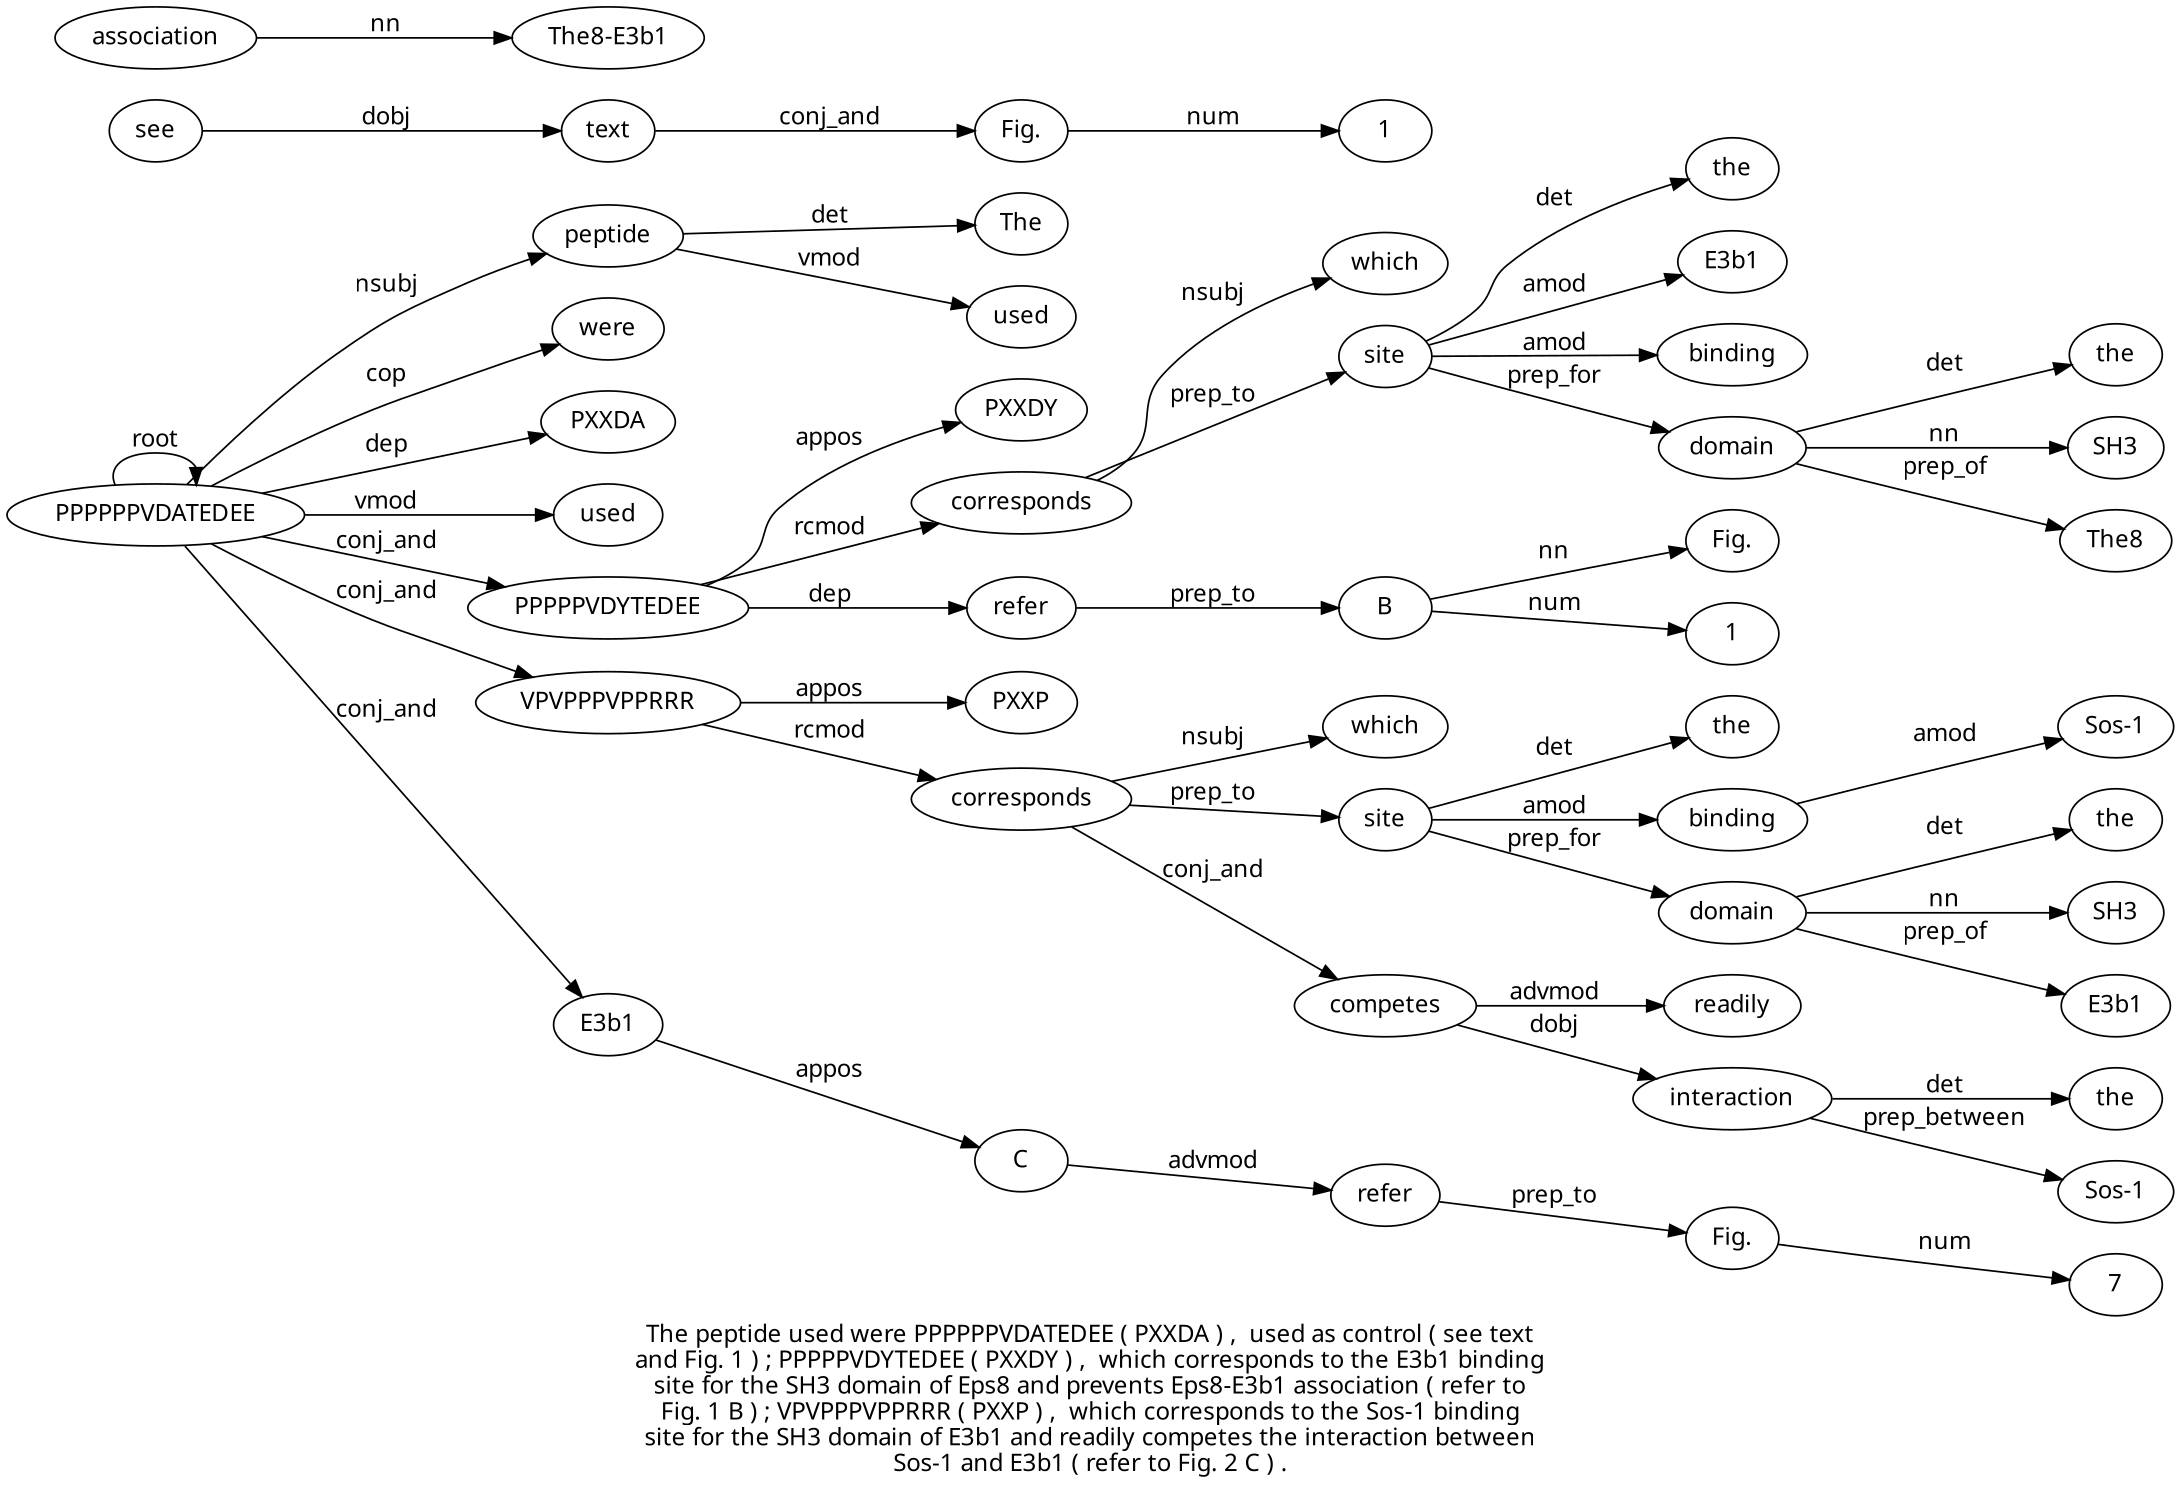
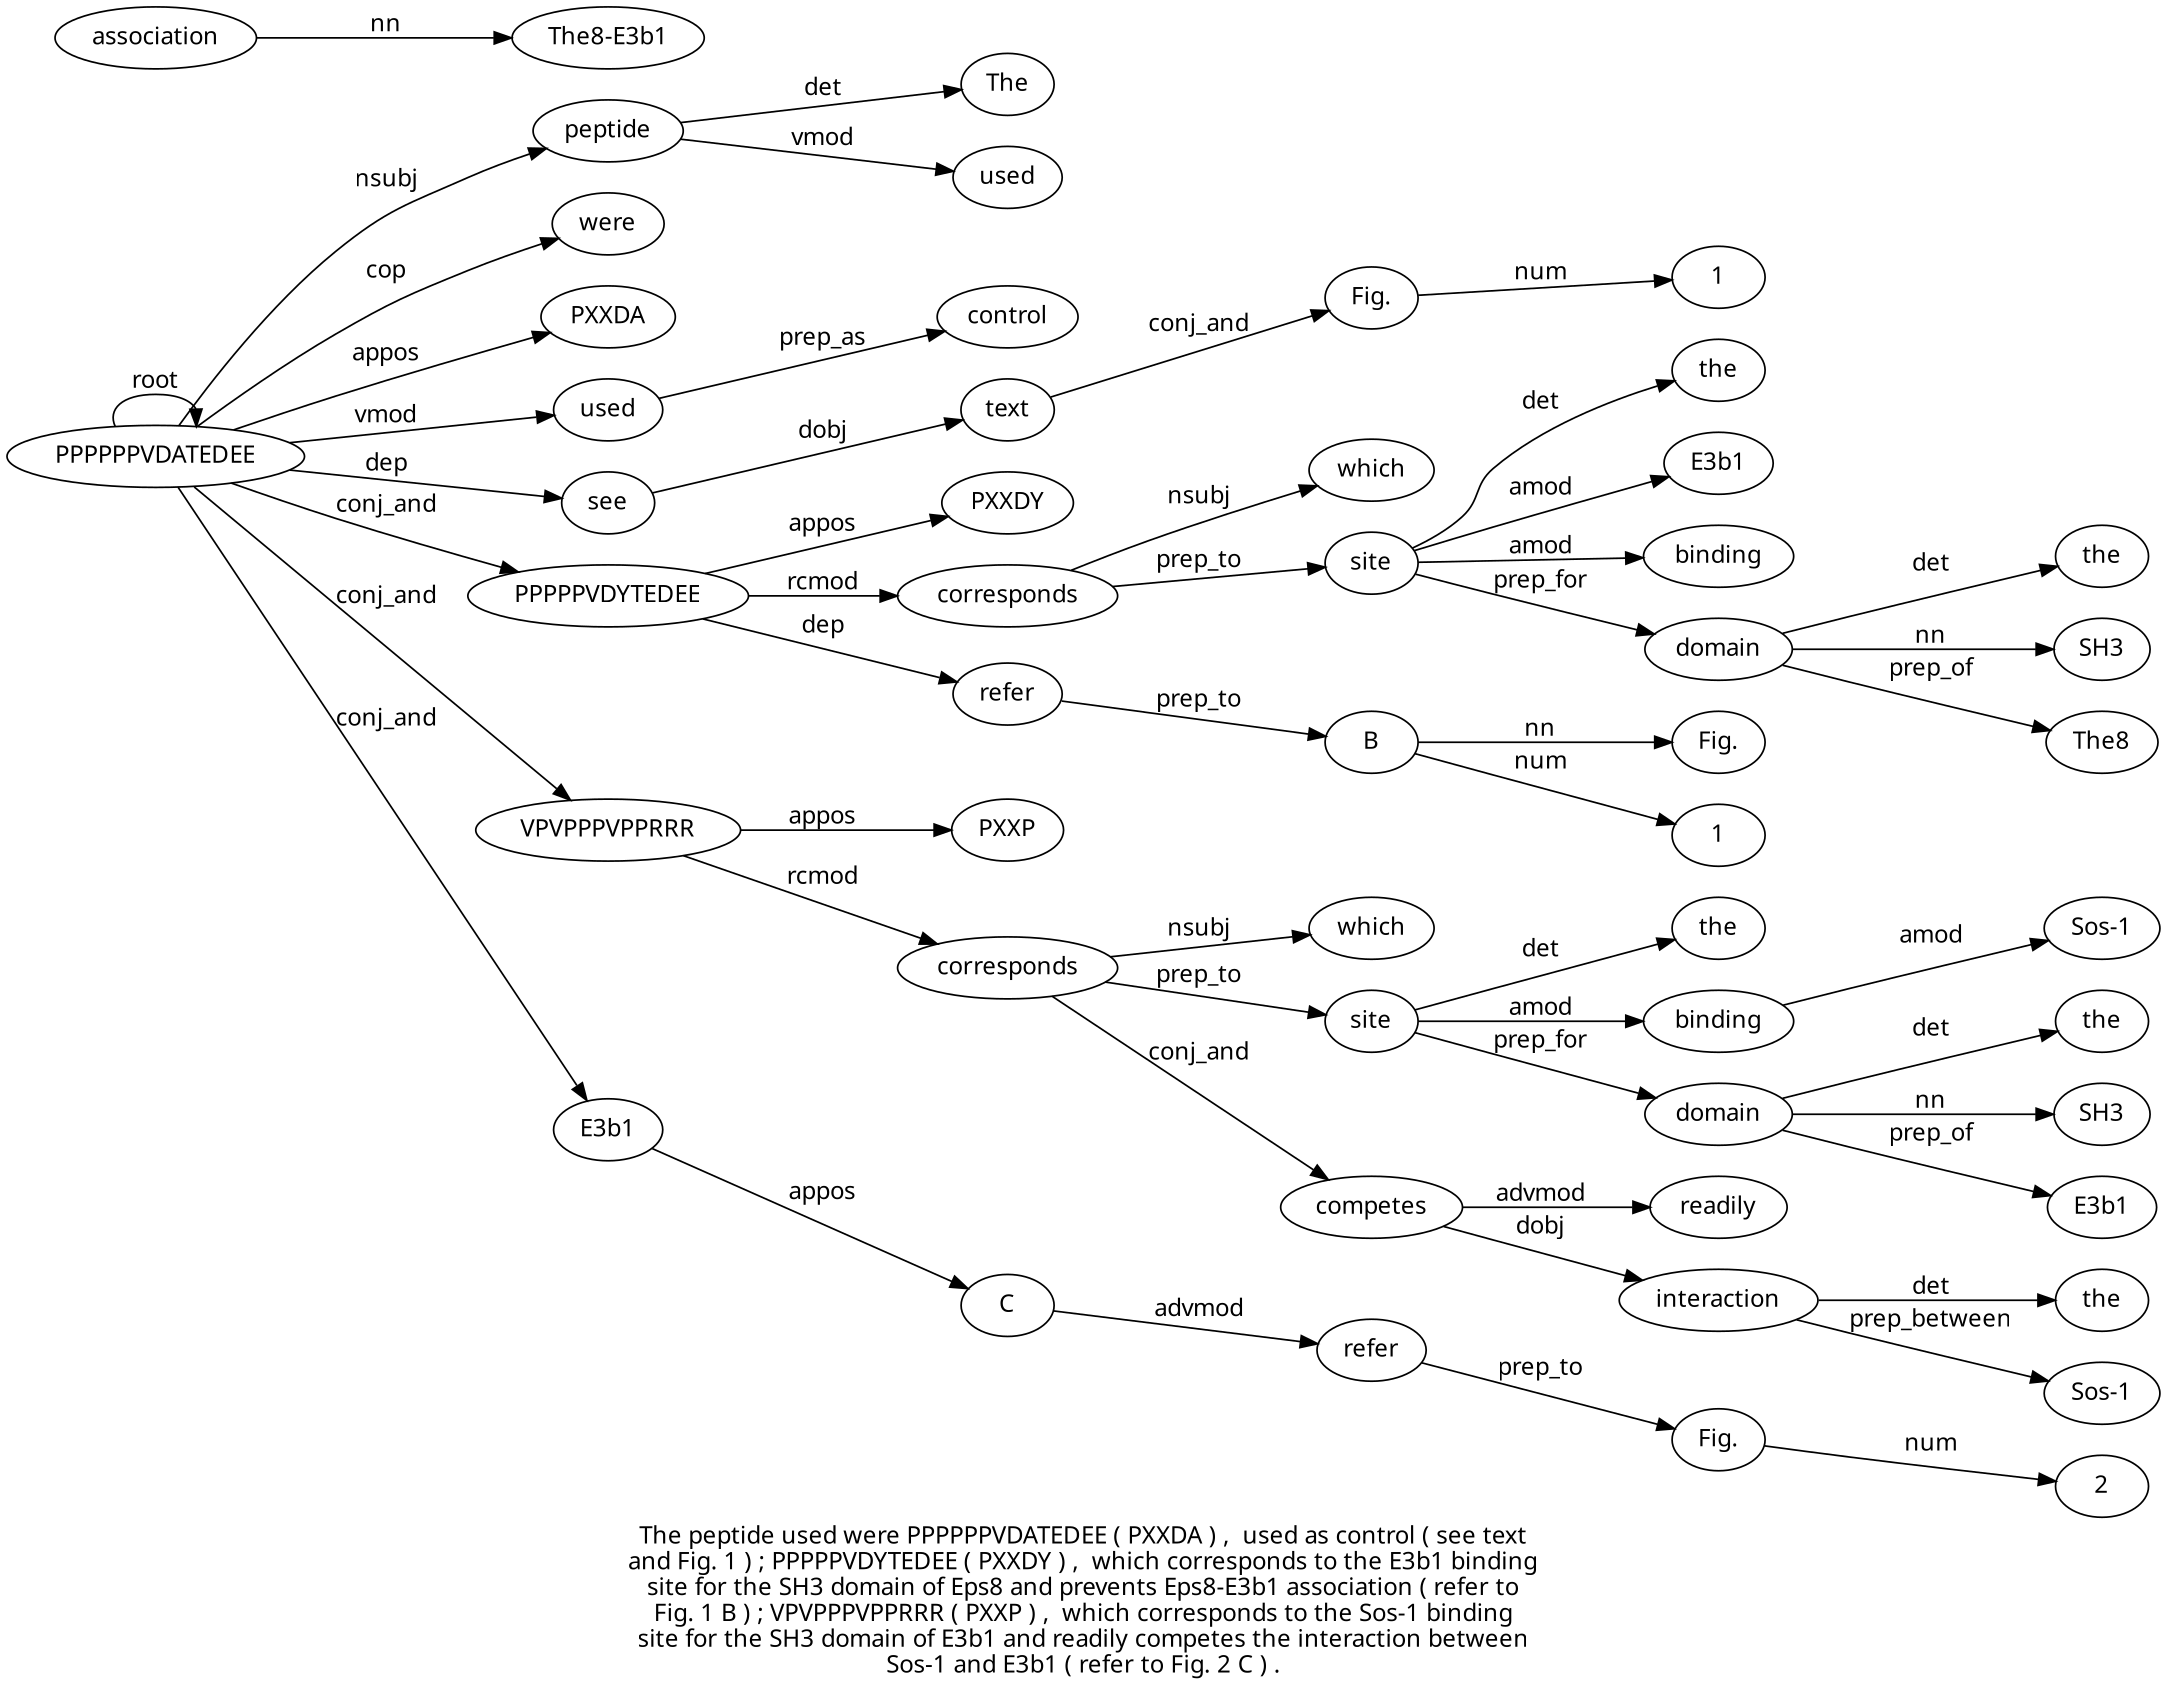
node "control": added
edge "PPPPPPVDATEDEE" -> "PXXDA": label "dep" -> "appos"
edge "PPPPPPVDATEDEE" -> "see": added, label "dep"
node "7": label "7" -> "2"
